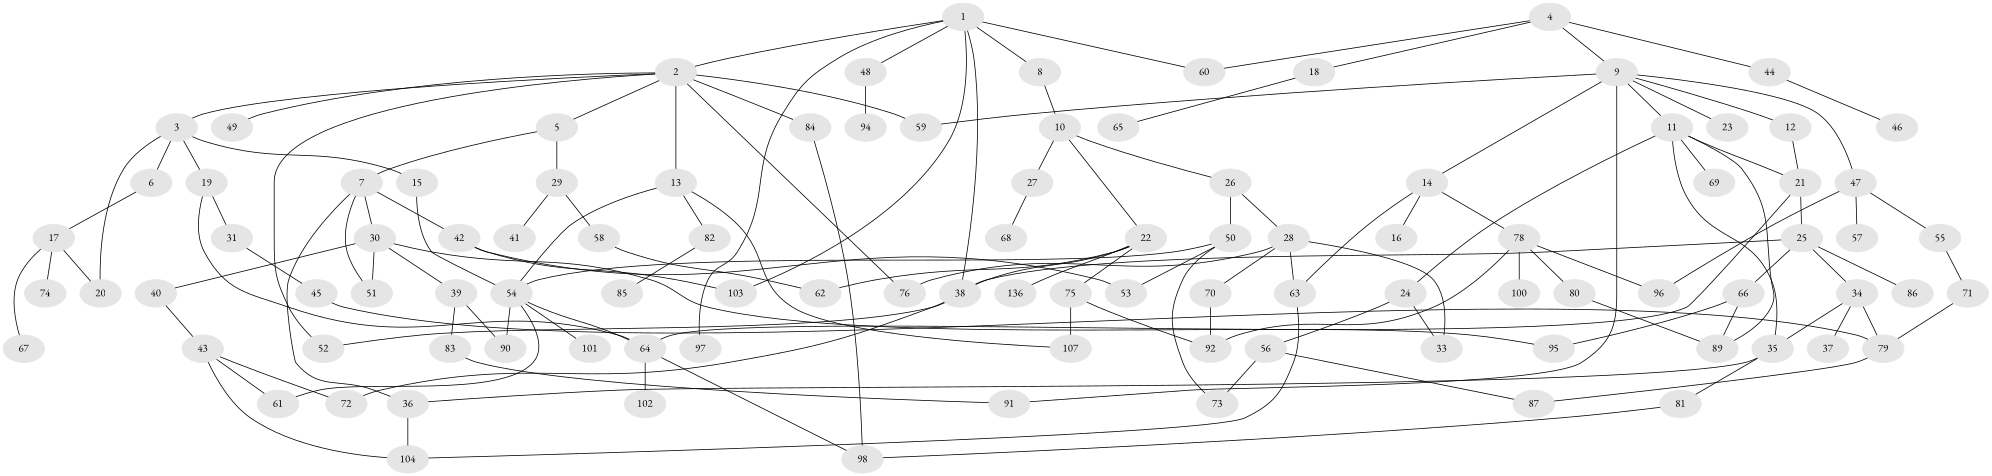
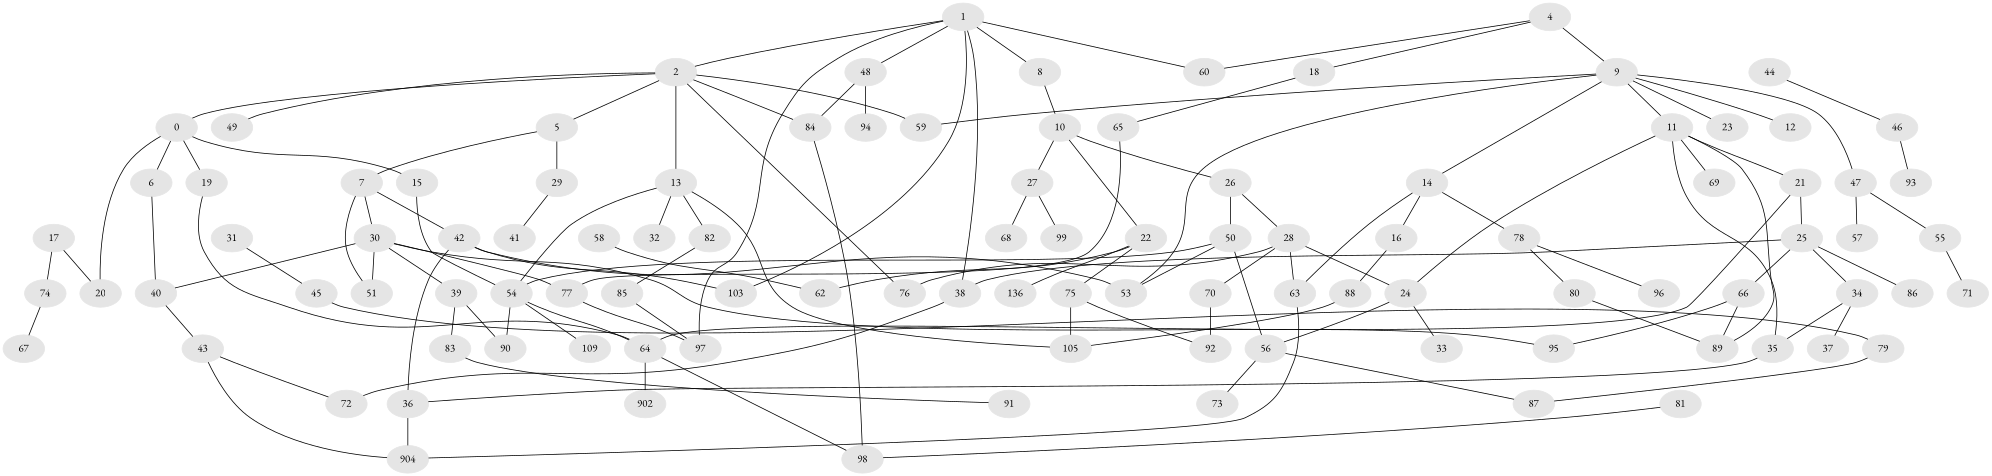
edge "4" -- "44": removed
edge "48" -- "84": added
node "3": label "3" -> "0"
edge "12" -- "21": removed
node "93": added
edge "19" -- "31": removed
edge "29" -- "58": removed
edge "6" -- "17": now "6" -- "40"
edge "47" -- "96": removed
node "32": added
node "99": added
edge "28" -- "33": now "28" -- "24"
edge "22" -- "38": removed
edge "17" -- "67": now "74" -- "67"
node "77": added
node "88": added
node "100": removed
edge "50" -- "73": now "50" -- "56"
edge "7" -- "36": now "42" -- "36"
edge "85" -- "97": added
edge "34" -- "79": removed
edge "71" -- "79": removed
edge "78" -- "92": removed
node "52": removed
node "101": label "101" -> "109"
node "107": label "107" -> "105"
edge "9" -- "91": now "9" -- "53"
edge "35" -- "81": removed
node "61": removed
node "102": label "102" -> "902"
node "104": label "104" -> "904"
